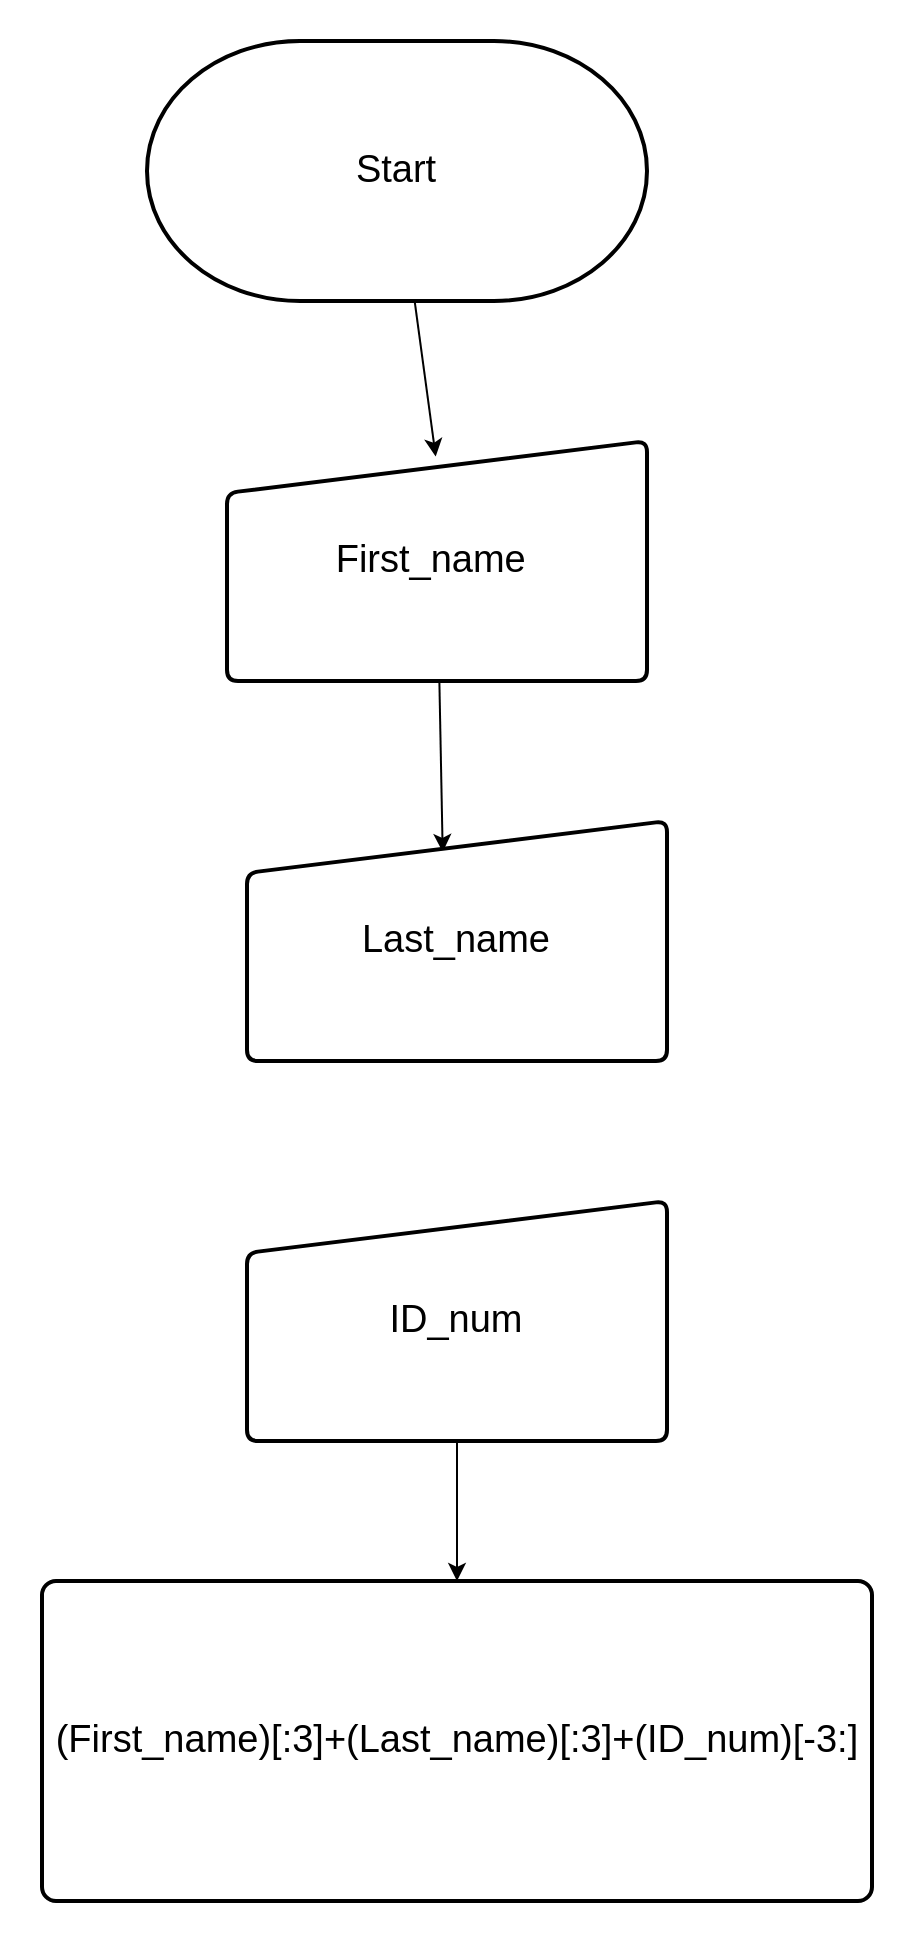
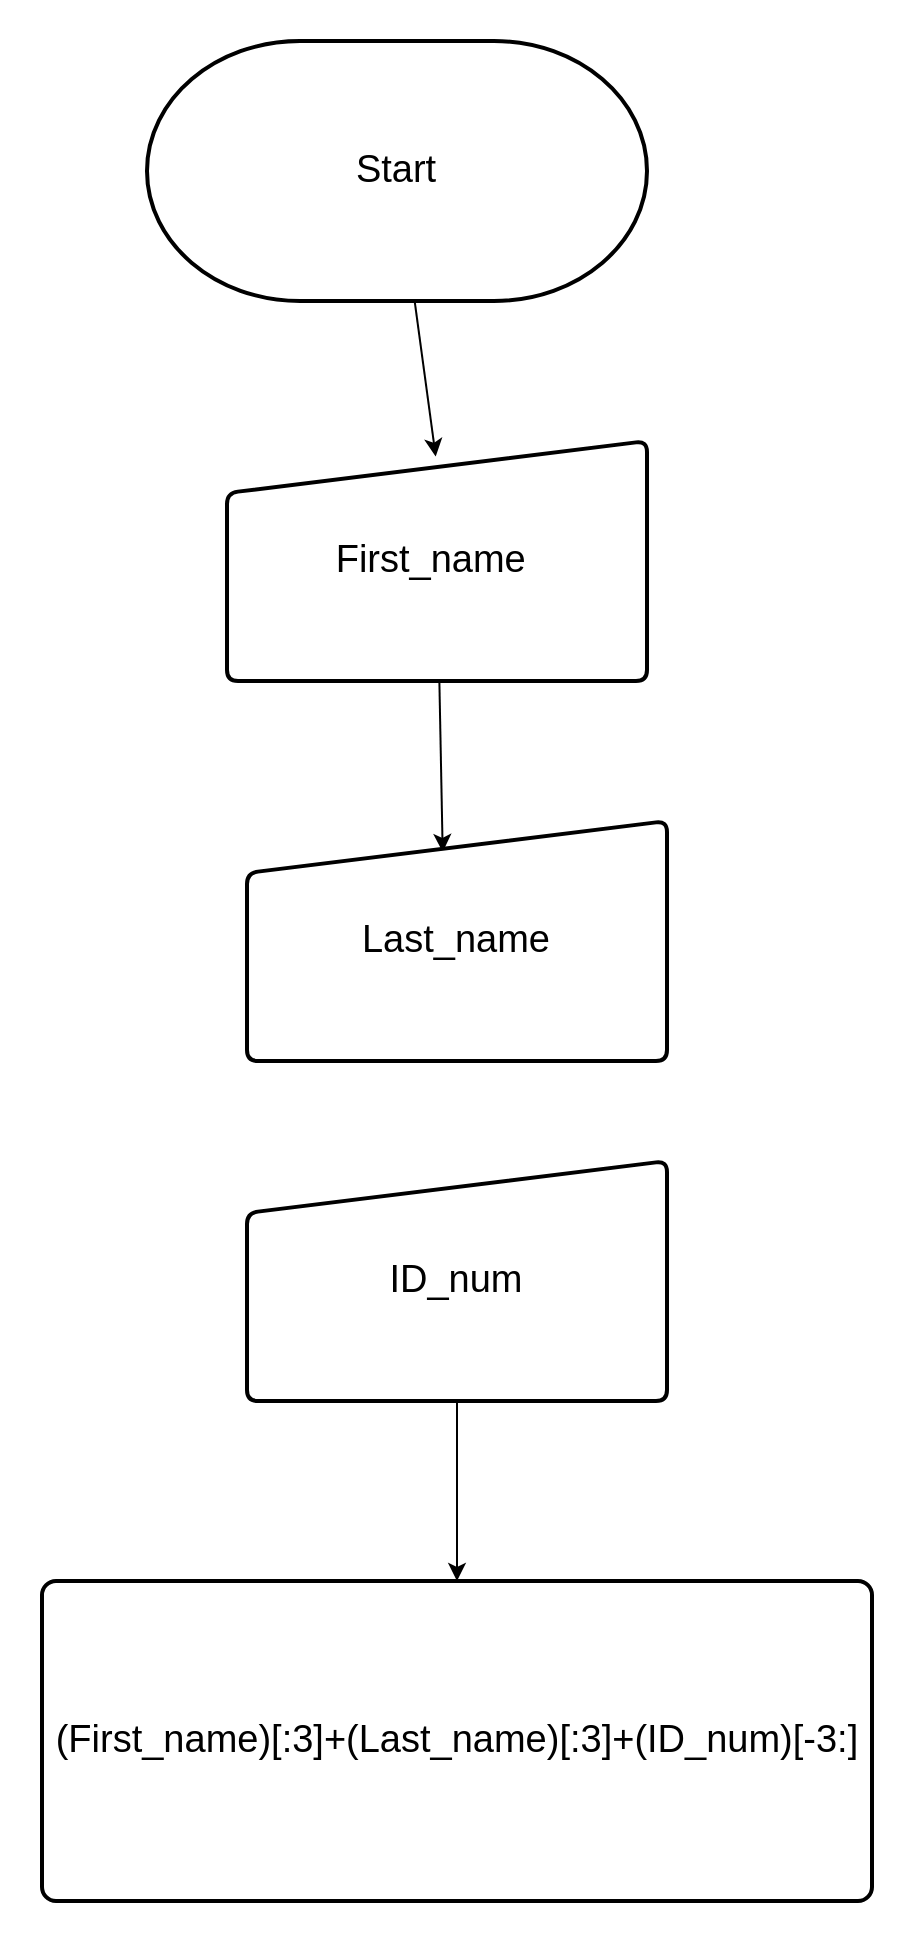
node "ID_num": moved (457, 1321) -> (457, 1281)
